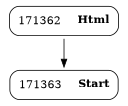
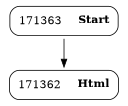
edge "171362" -> "171363": reversed
